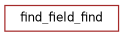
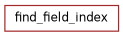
node "find_field_find": label "find_field_find" -> "find_field_index"
